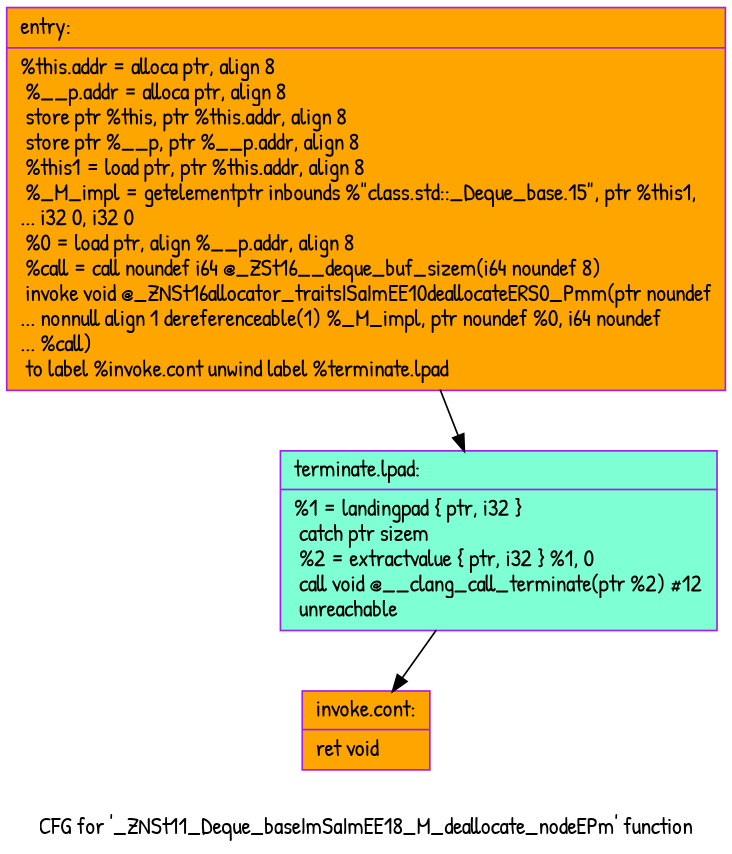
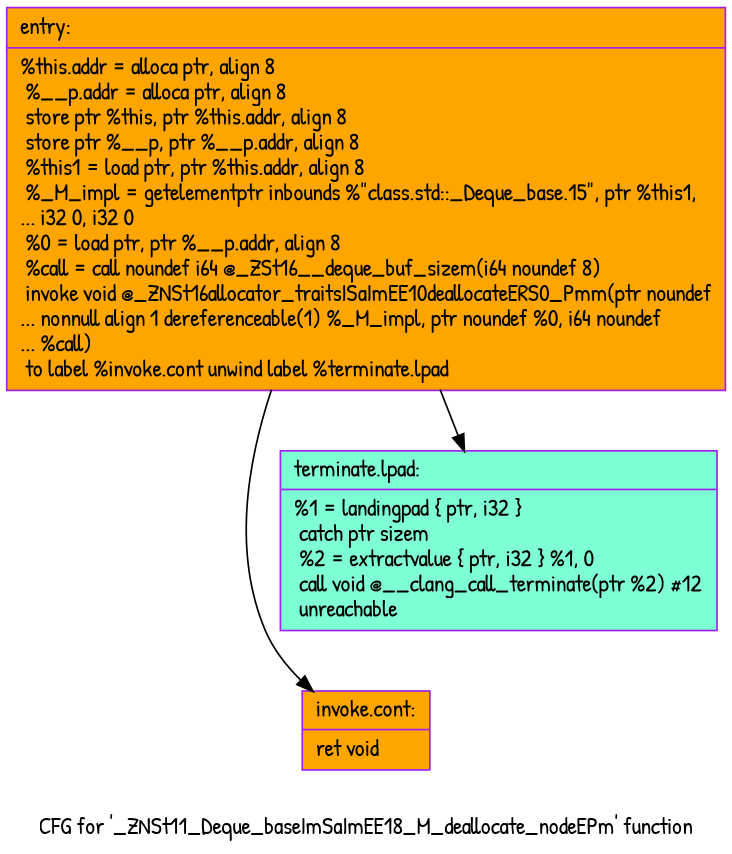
node "entry:": text "%0 = load ptr, align %__p.addr, align 8" -> "%0 = load ptr, ptr %__p.addr, align 8"
edge "terminate.lpad:" -> "invoke.cont:": now "entry:" -> "invoke.cont:"
